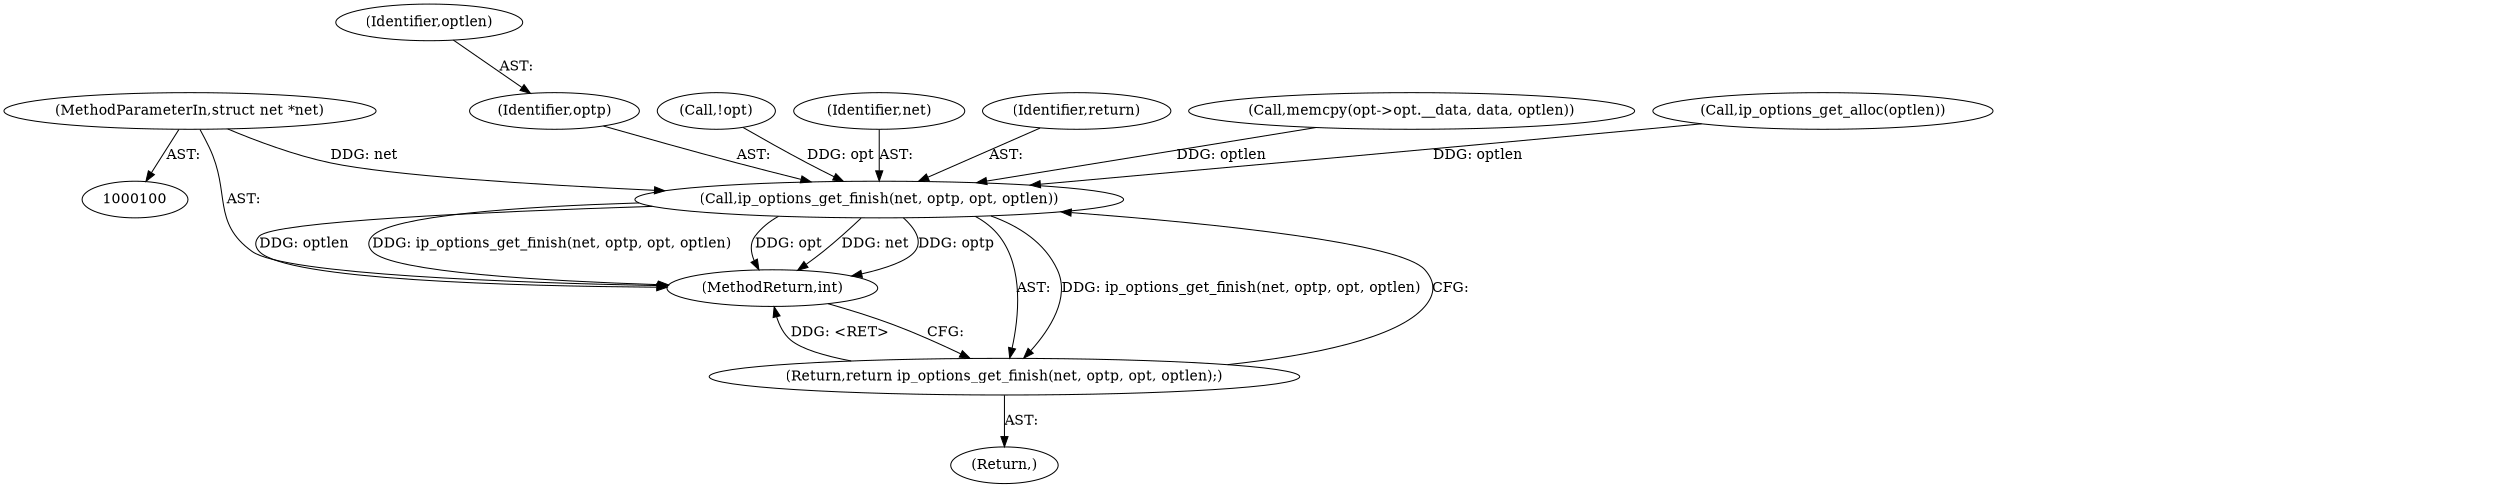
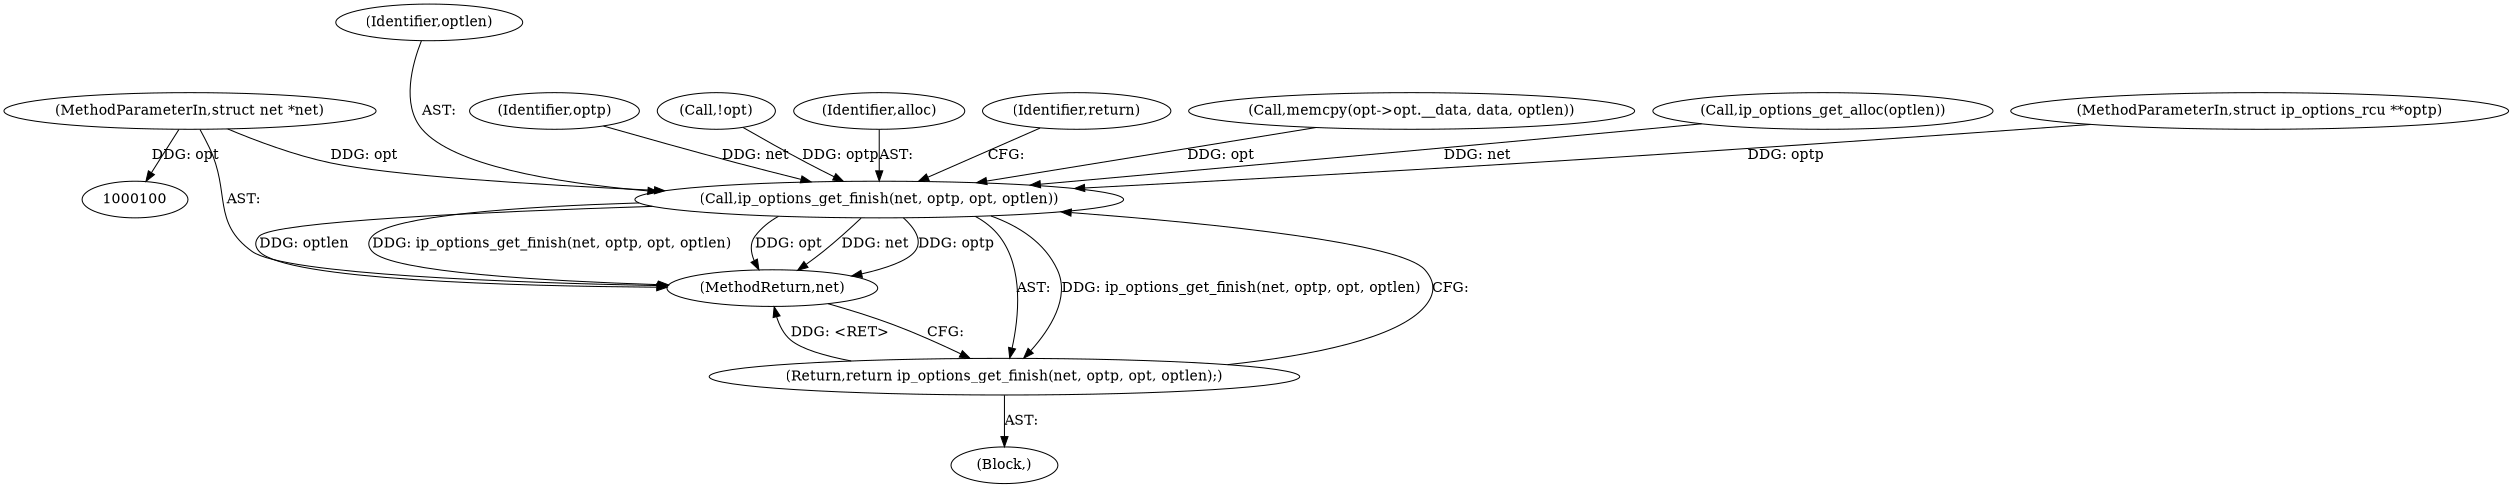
edge "(Identifier,optlen)" -> "(Identifier,optp)": now "(Identifier,optlen)" -> "(Call,ip_options_get_finish(net, optp, opt, optlen))"
node "(Identifier,net)": label "(Identifier,net)" -> "(Identifier,alloc)"
node "(MethodParameterIn,struct ip_options_rcu **optp)": added
edge "(MethodParameterIn,struct net *net)" -> "1000100": label "AST: " -> "DDG: opt"
edge "(MethodParameterIn,struct net *net)" -> "(Call,ip_options_get_finish(net, optp, opt, optlen))": label "DDG: net" -> "DDG: opt"
edge "(Identifier,optp)" -> "(Call,ip_options_get_finish(net, optp, opt, optlen))": label "AST: " -> "DDG: net"
edge "(Call,!opt)" -> "(Call,ip_options_get_finish(net, optp, opt, optlen))": label "DDG: opt" -> "DDG: optp"
edge "(Identifier,return)" -> "(Call,ip_options_get_finish(net, optp, opt, optlen))": label "AST: " -> "CFG: "
edge "(Call,memcpy(opt->opt.__data, data, optlen))" -> "(Call,ip_options_get_finish(net, optp, opt, optlen))": label "DDG: optlen" -> "DDG: opt"
edge "(Call,ip_options_get_alloc(optlen))" -> "(Call,ip_options_get_finish(net, optp, opt, optlen))": label "DDG: optlen" -> "DDG: net"
node "(MethodReturn,int)": label "(MethodReturn,int)" -> "(MethodReturn,net)"
node "(Return,)": label "(Return,)" -> "(Block,)"
